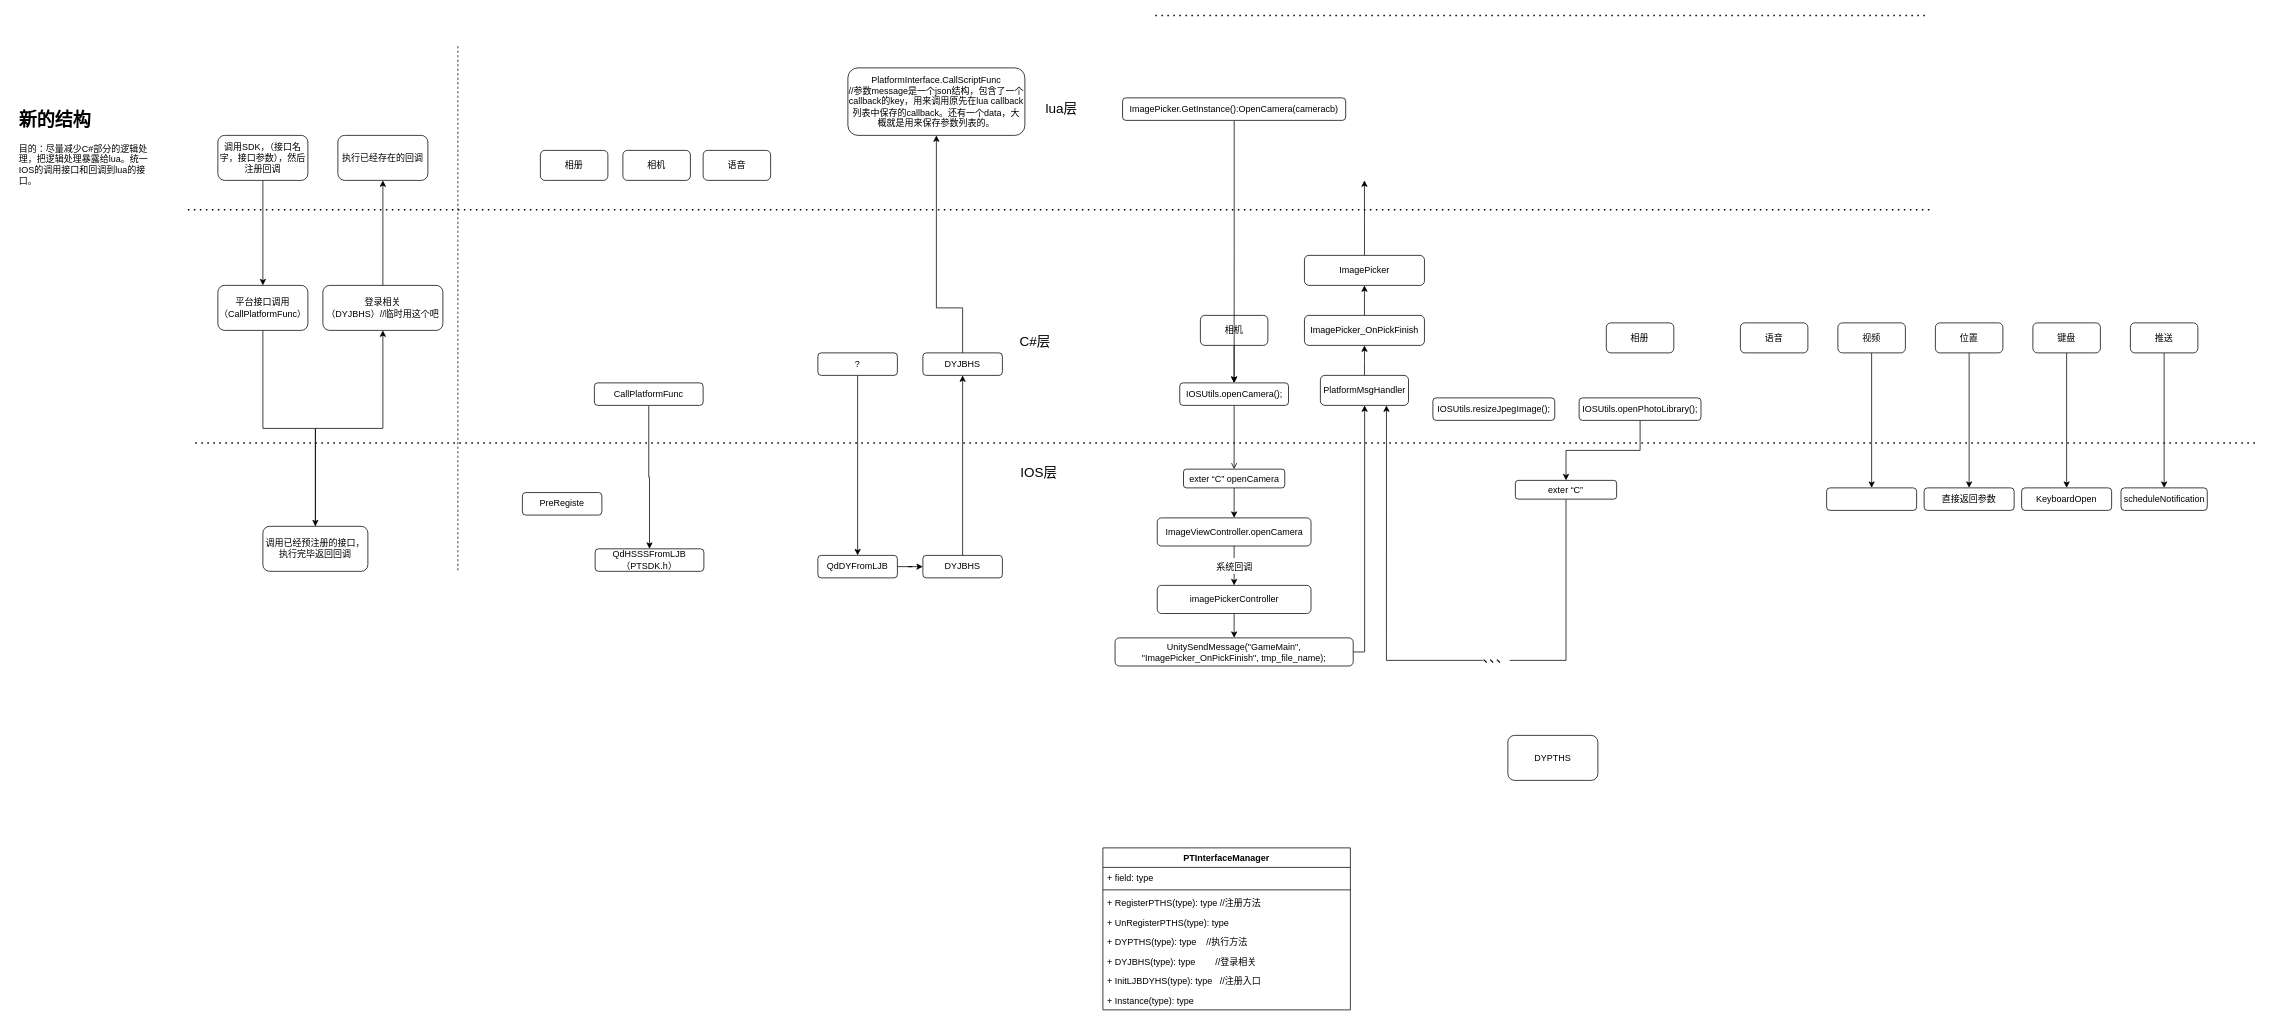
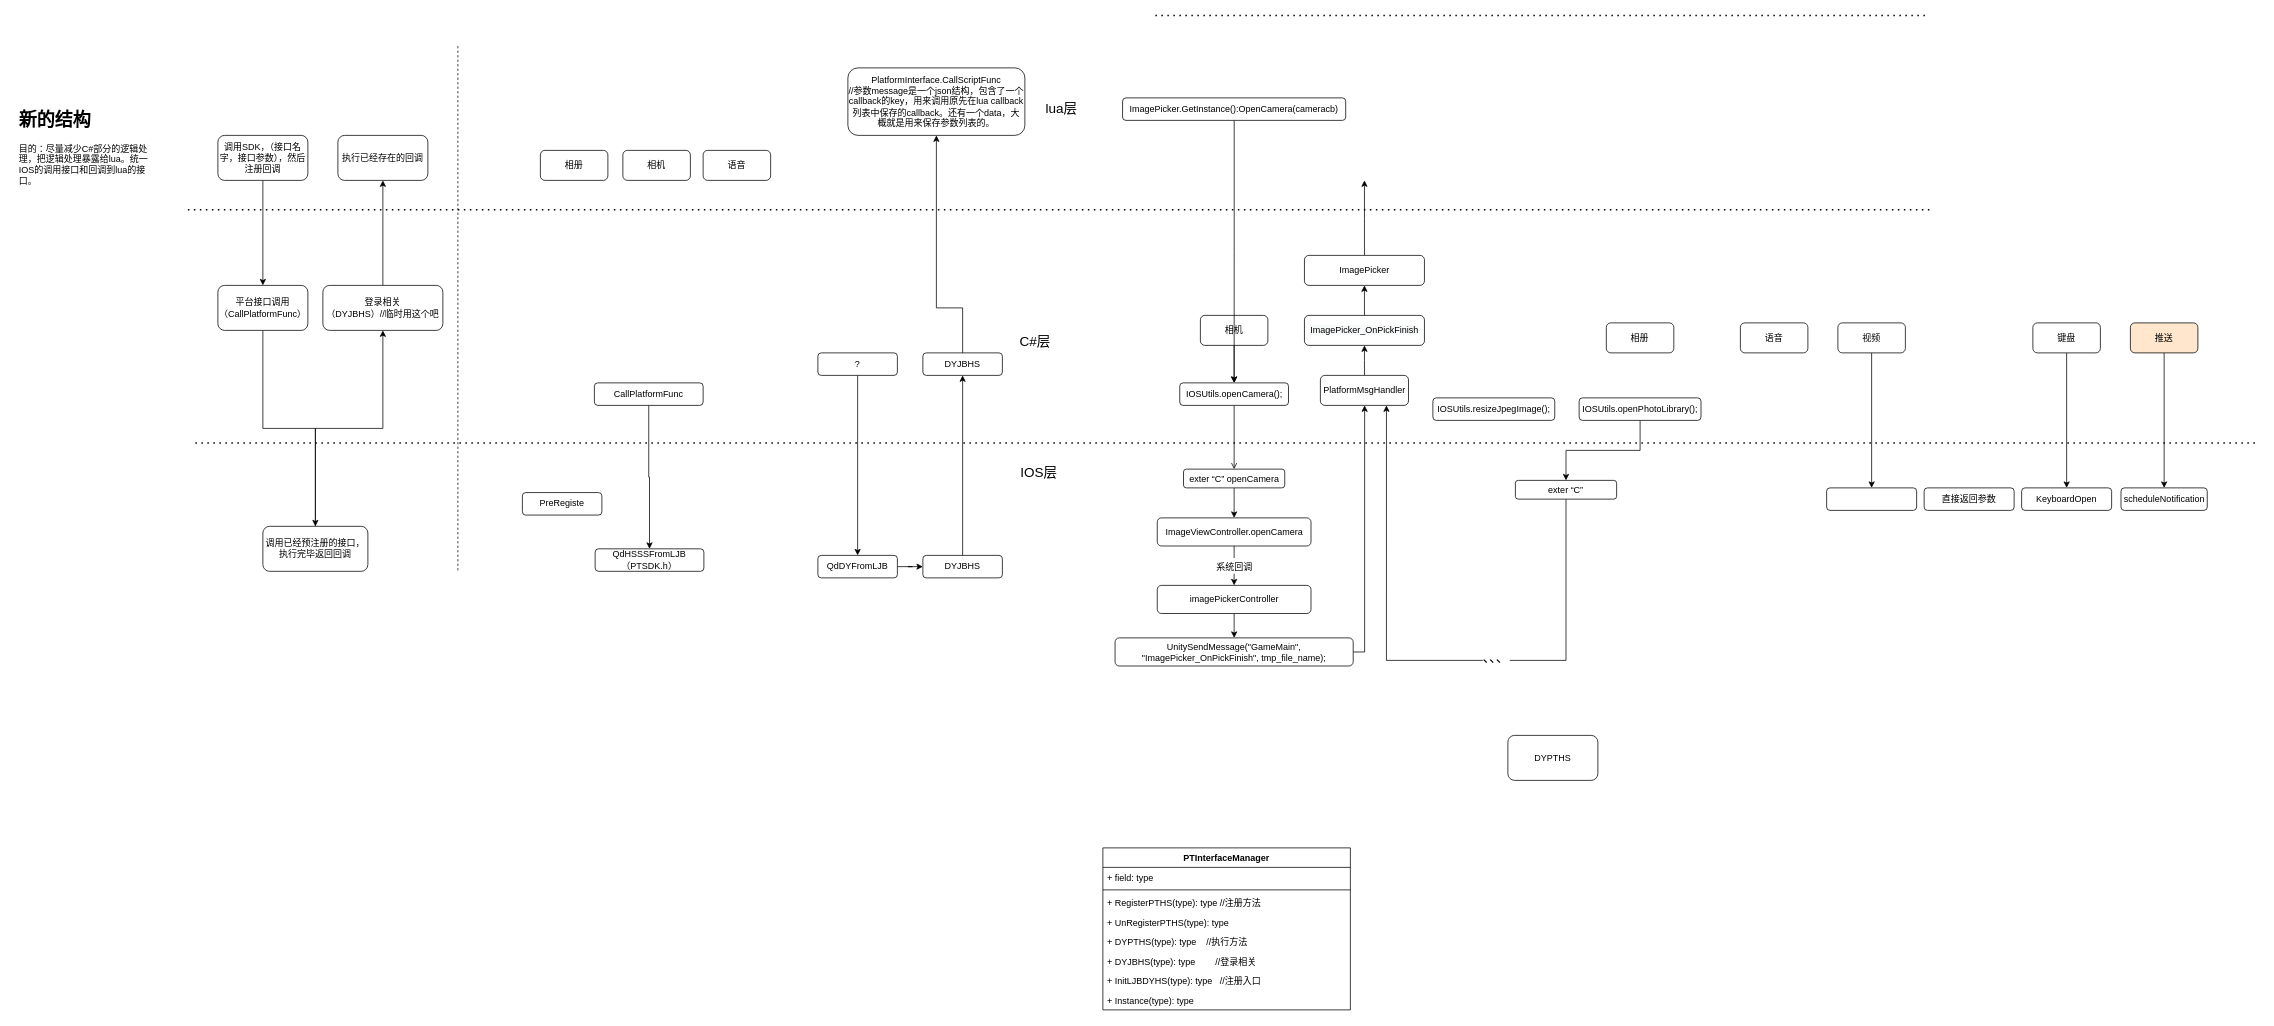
node "位置": removed
node "推送": fillcolor #ffffff -> #ffe6cc
edge "位置" -> "直接返回参数": removed
